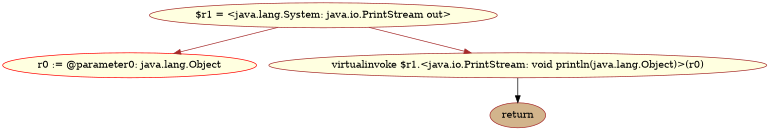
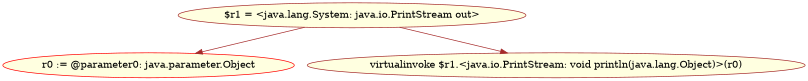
node "r0 := @parameter0: java.lang.Object": label "r0 := @parameter0: java.lang.Object" -> "r0 := @parameter0: java.parameter.Object"
node "return": removed
